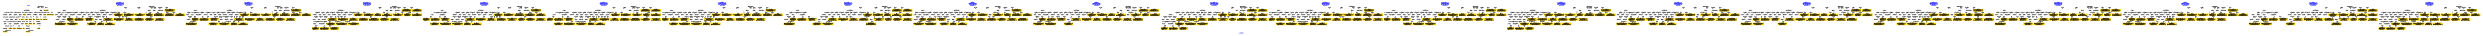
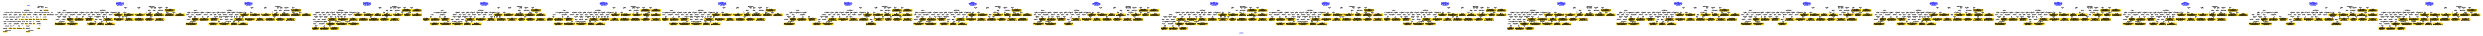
node "Collector_Information_typeURI": fillcolor gold -> lightgray
node "Materials_URI": fillcolor gold -> lightgray
